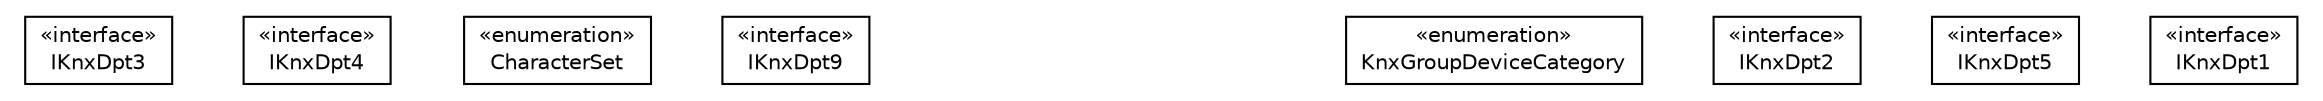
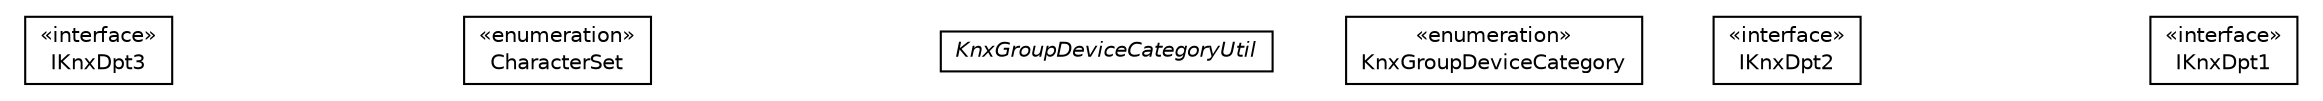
node "IKnxDpt4": removed
node "IKnxDpt9": removed
node "KnxGroupDeviceCategoryUtil": added
node "IKnxDpt5": removed
